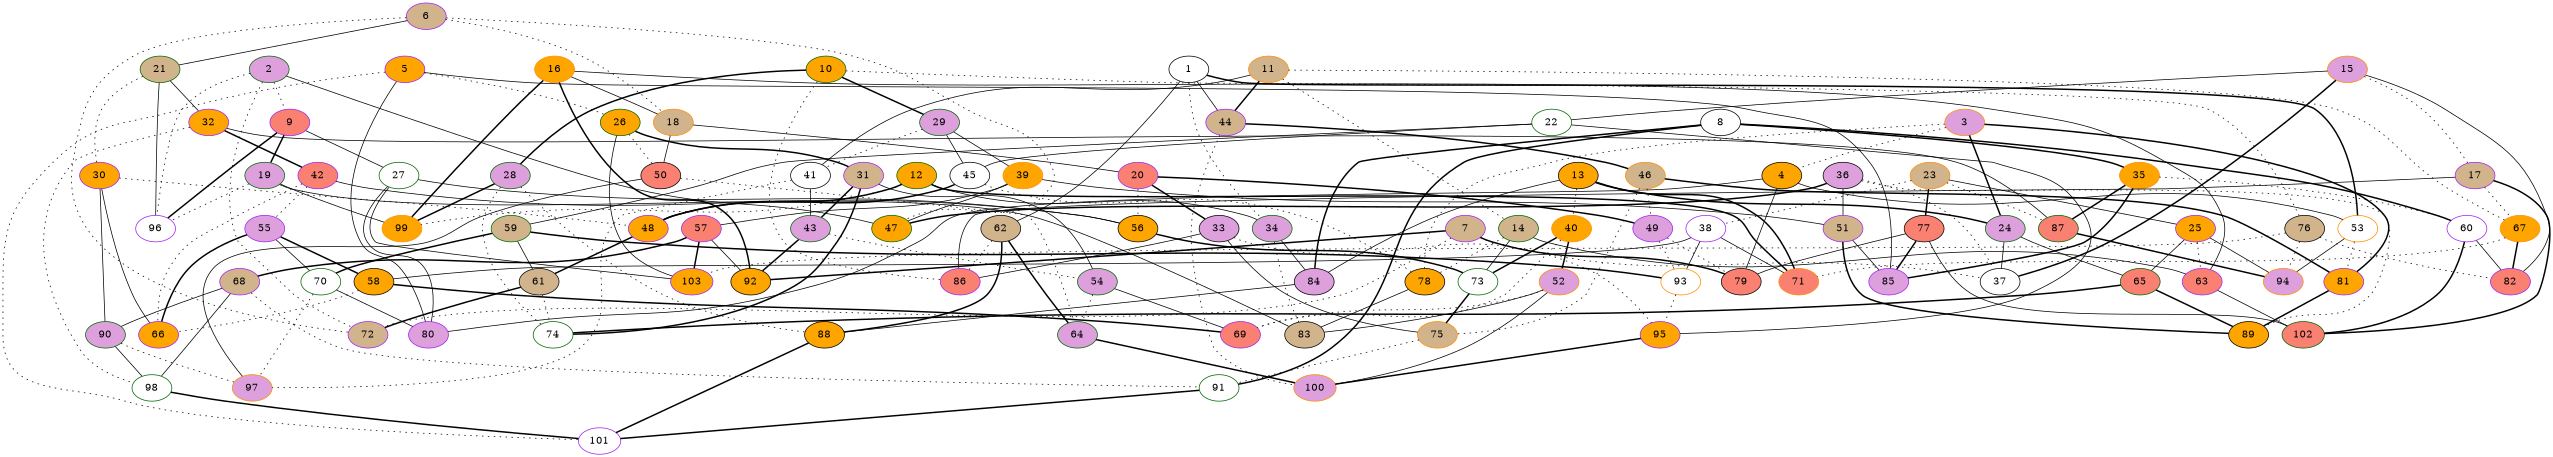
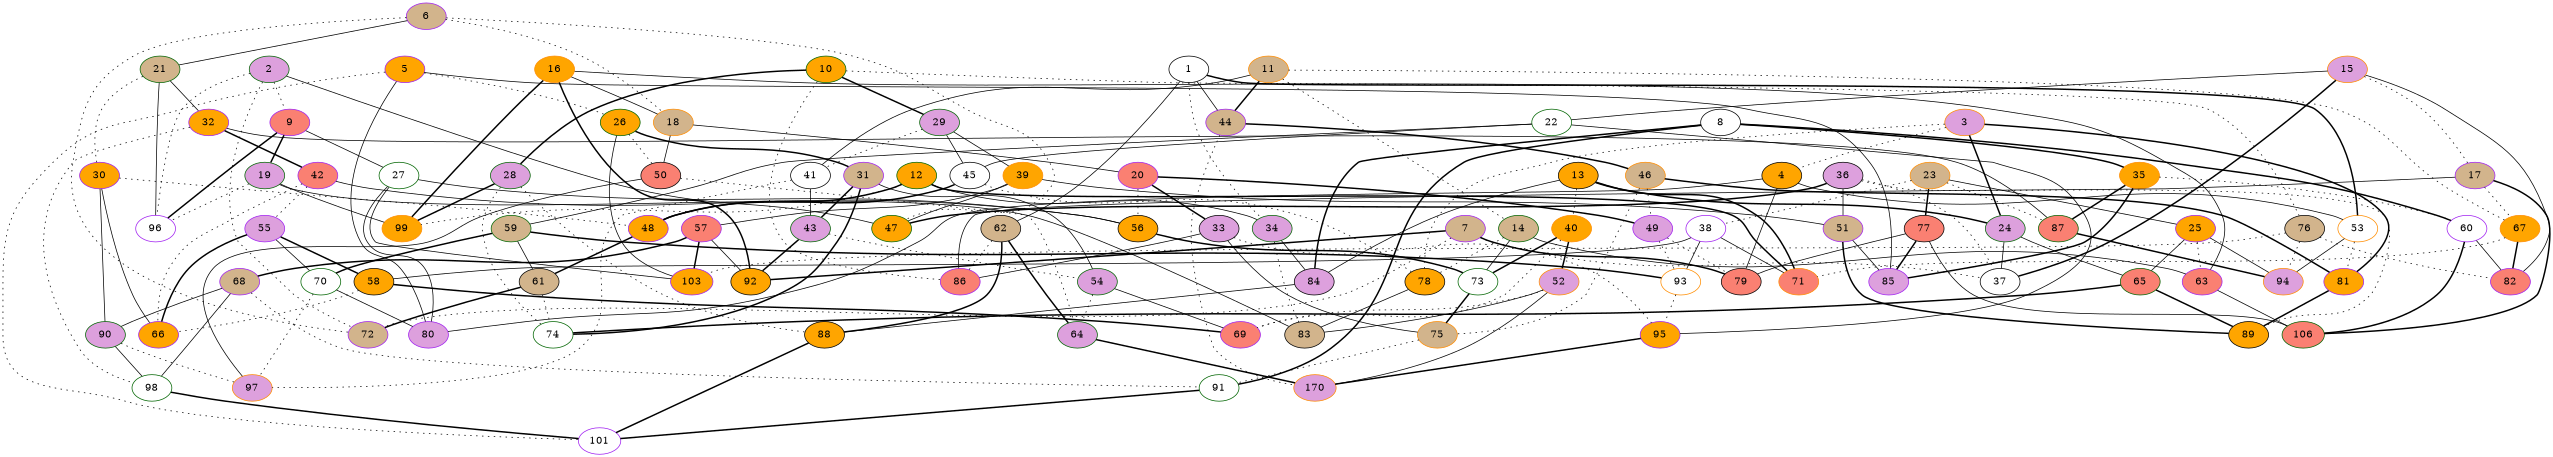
node "102": label "102" -> "106"
node "100": label "100" -> "170"
